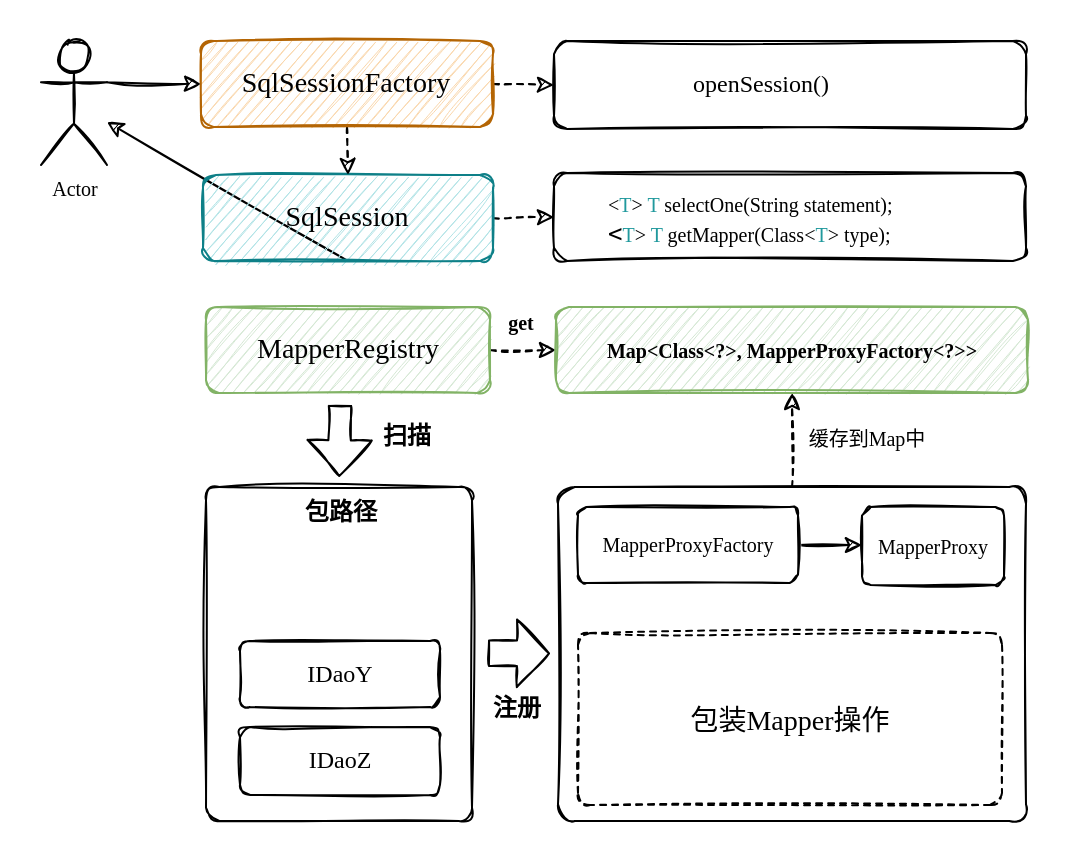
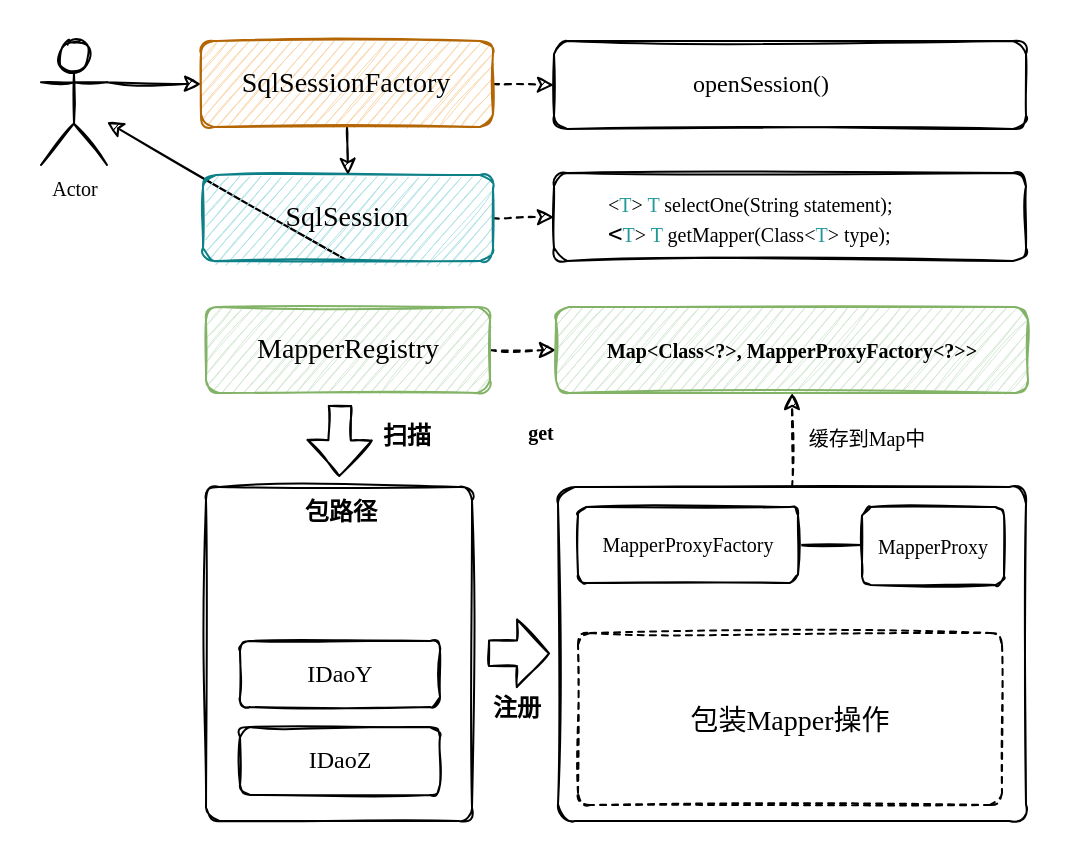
edge "SqlSessionFactory" -> "SqlSession": style dashed -> solid
node "get": moved (520, 323) -> (540, 433)
edge "MapperProxyFactory" -> "MapperProxy": arrowhead classic -> none
